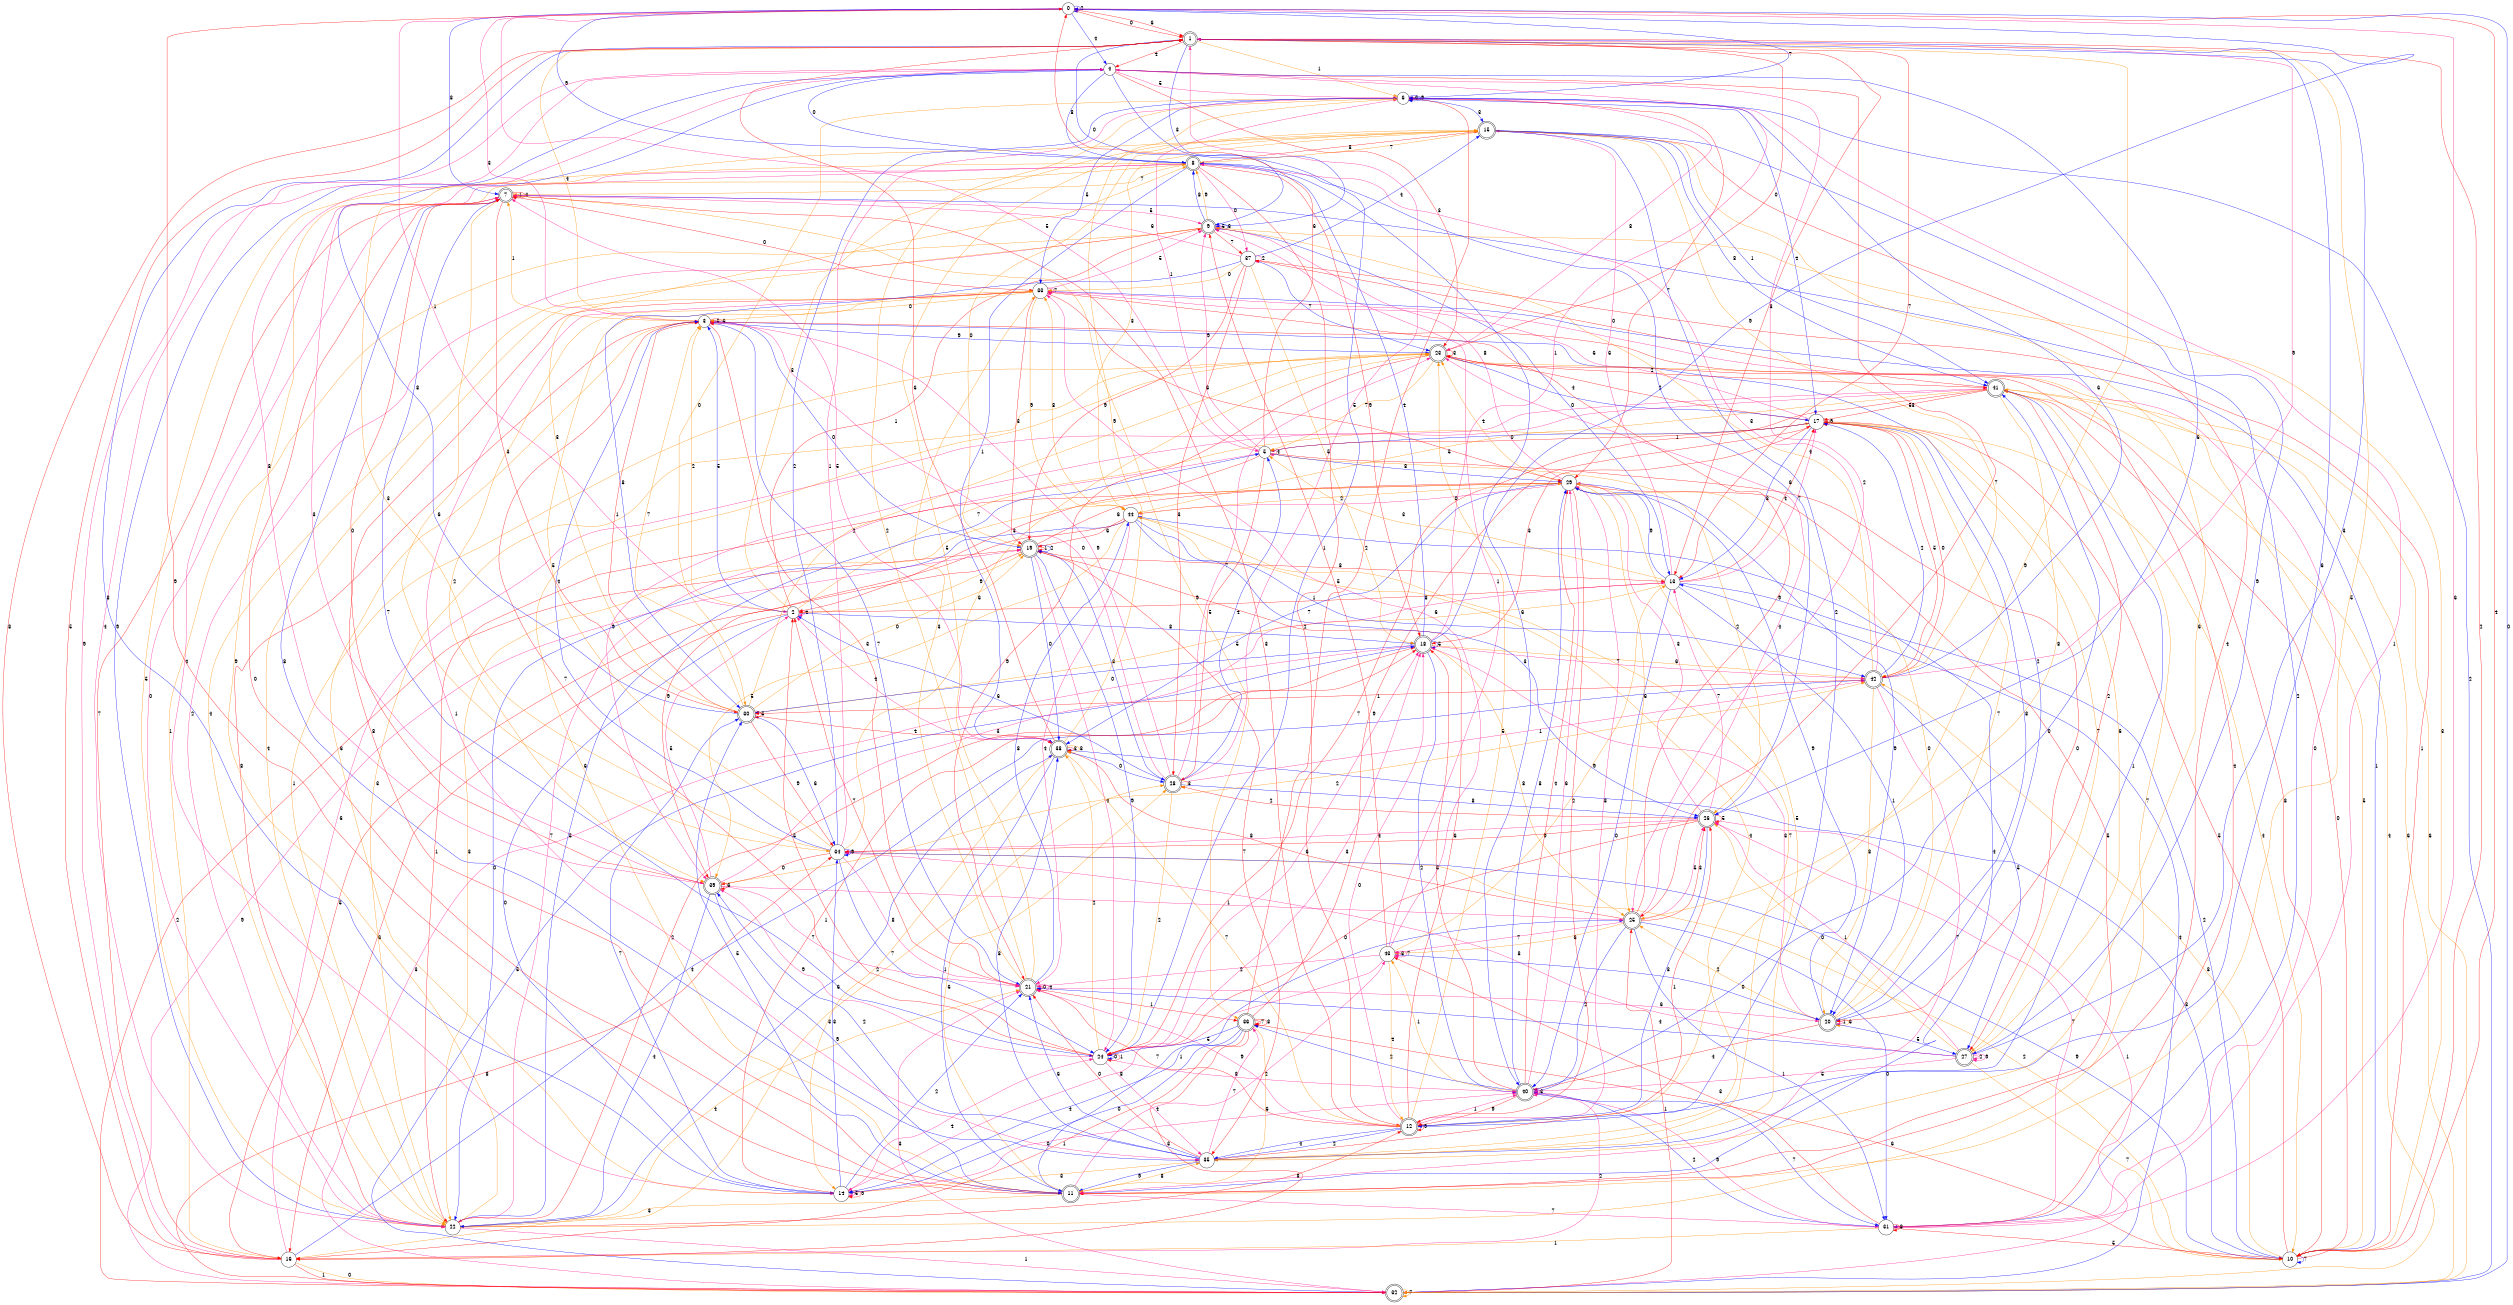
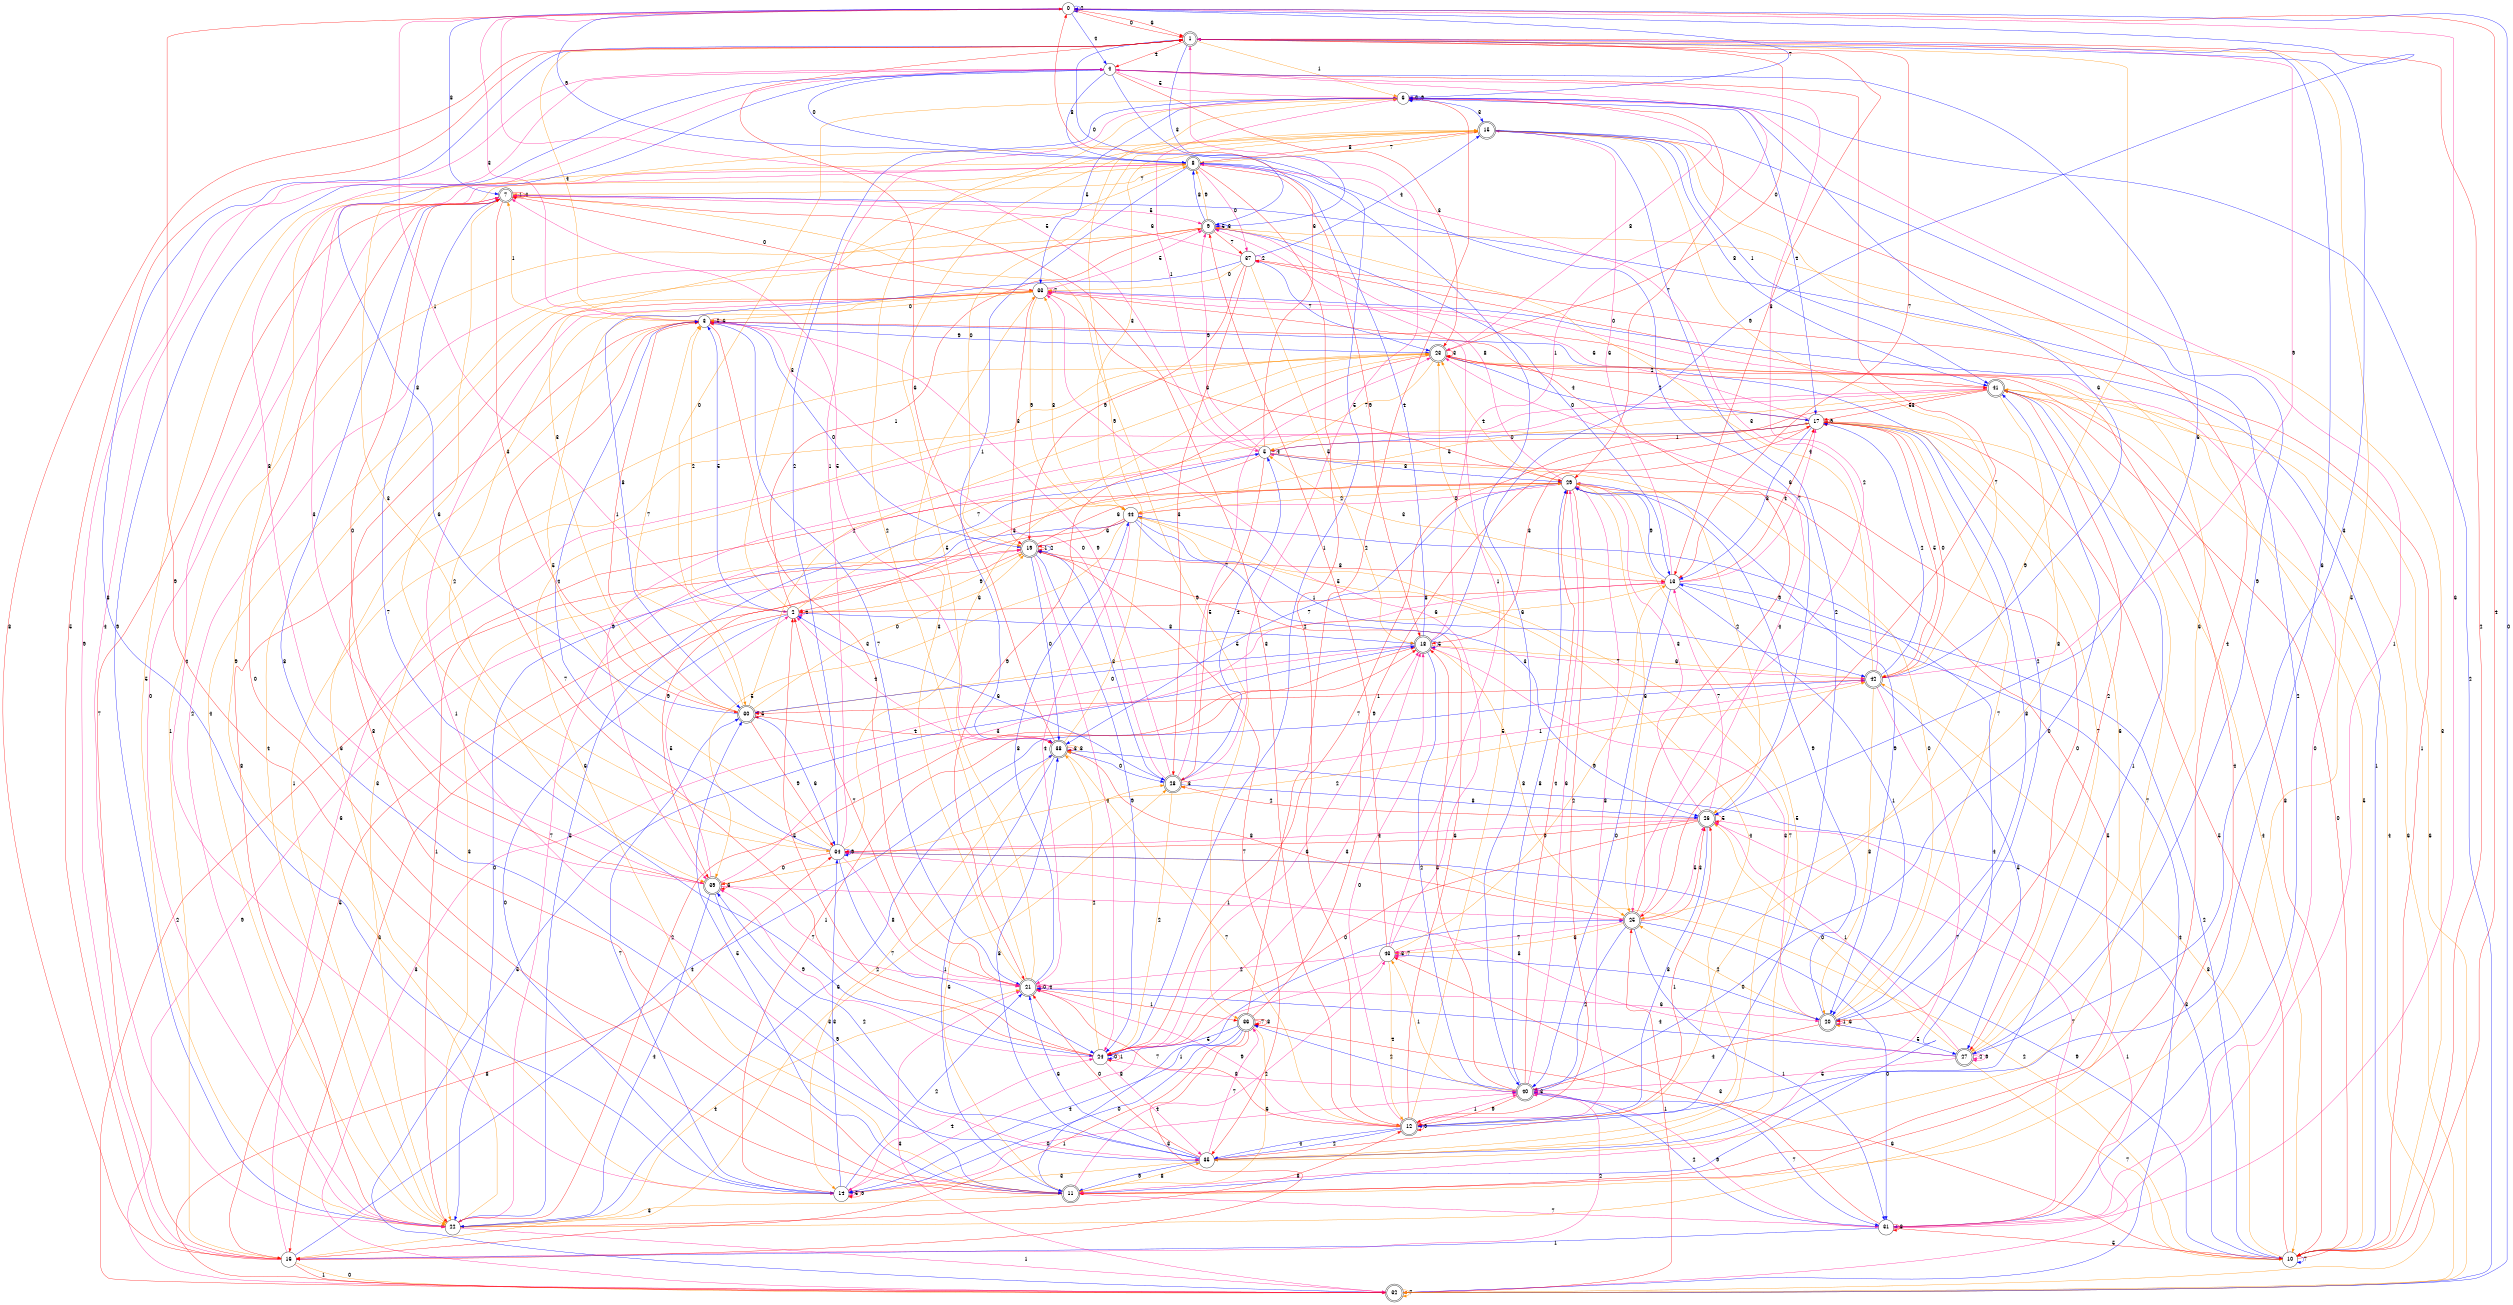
edge "31" -> "16": color darkorange -> blue
